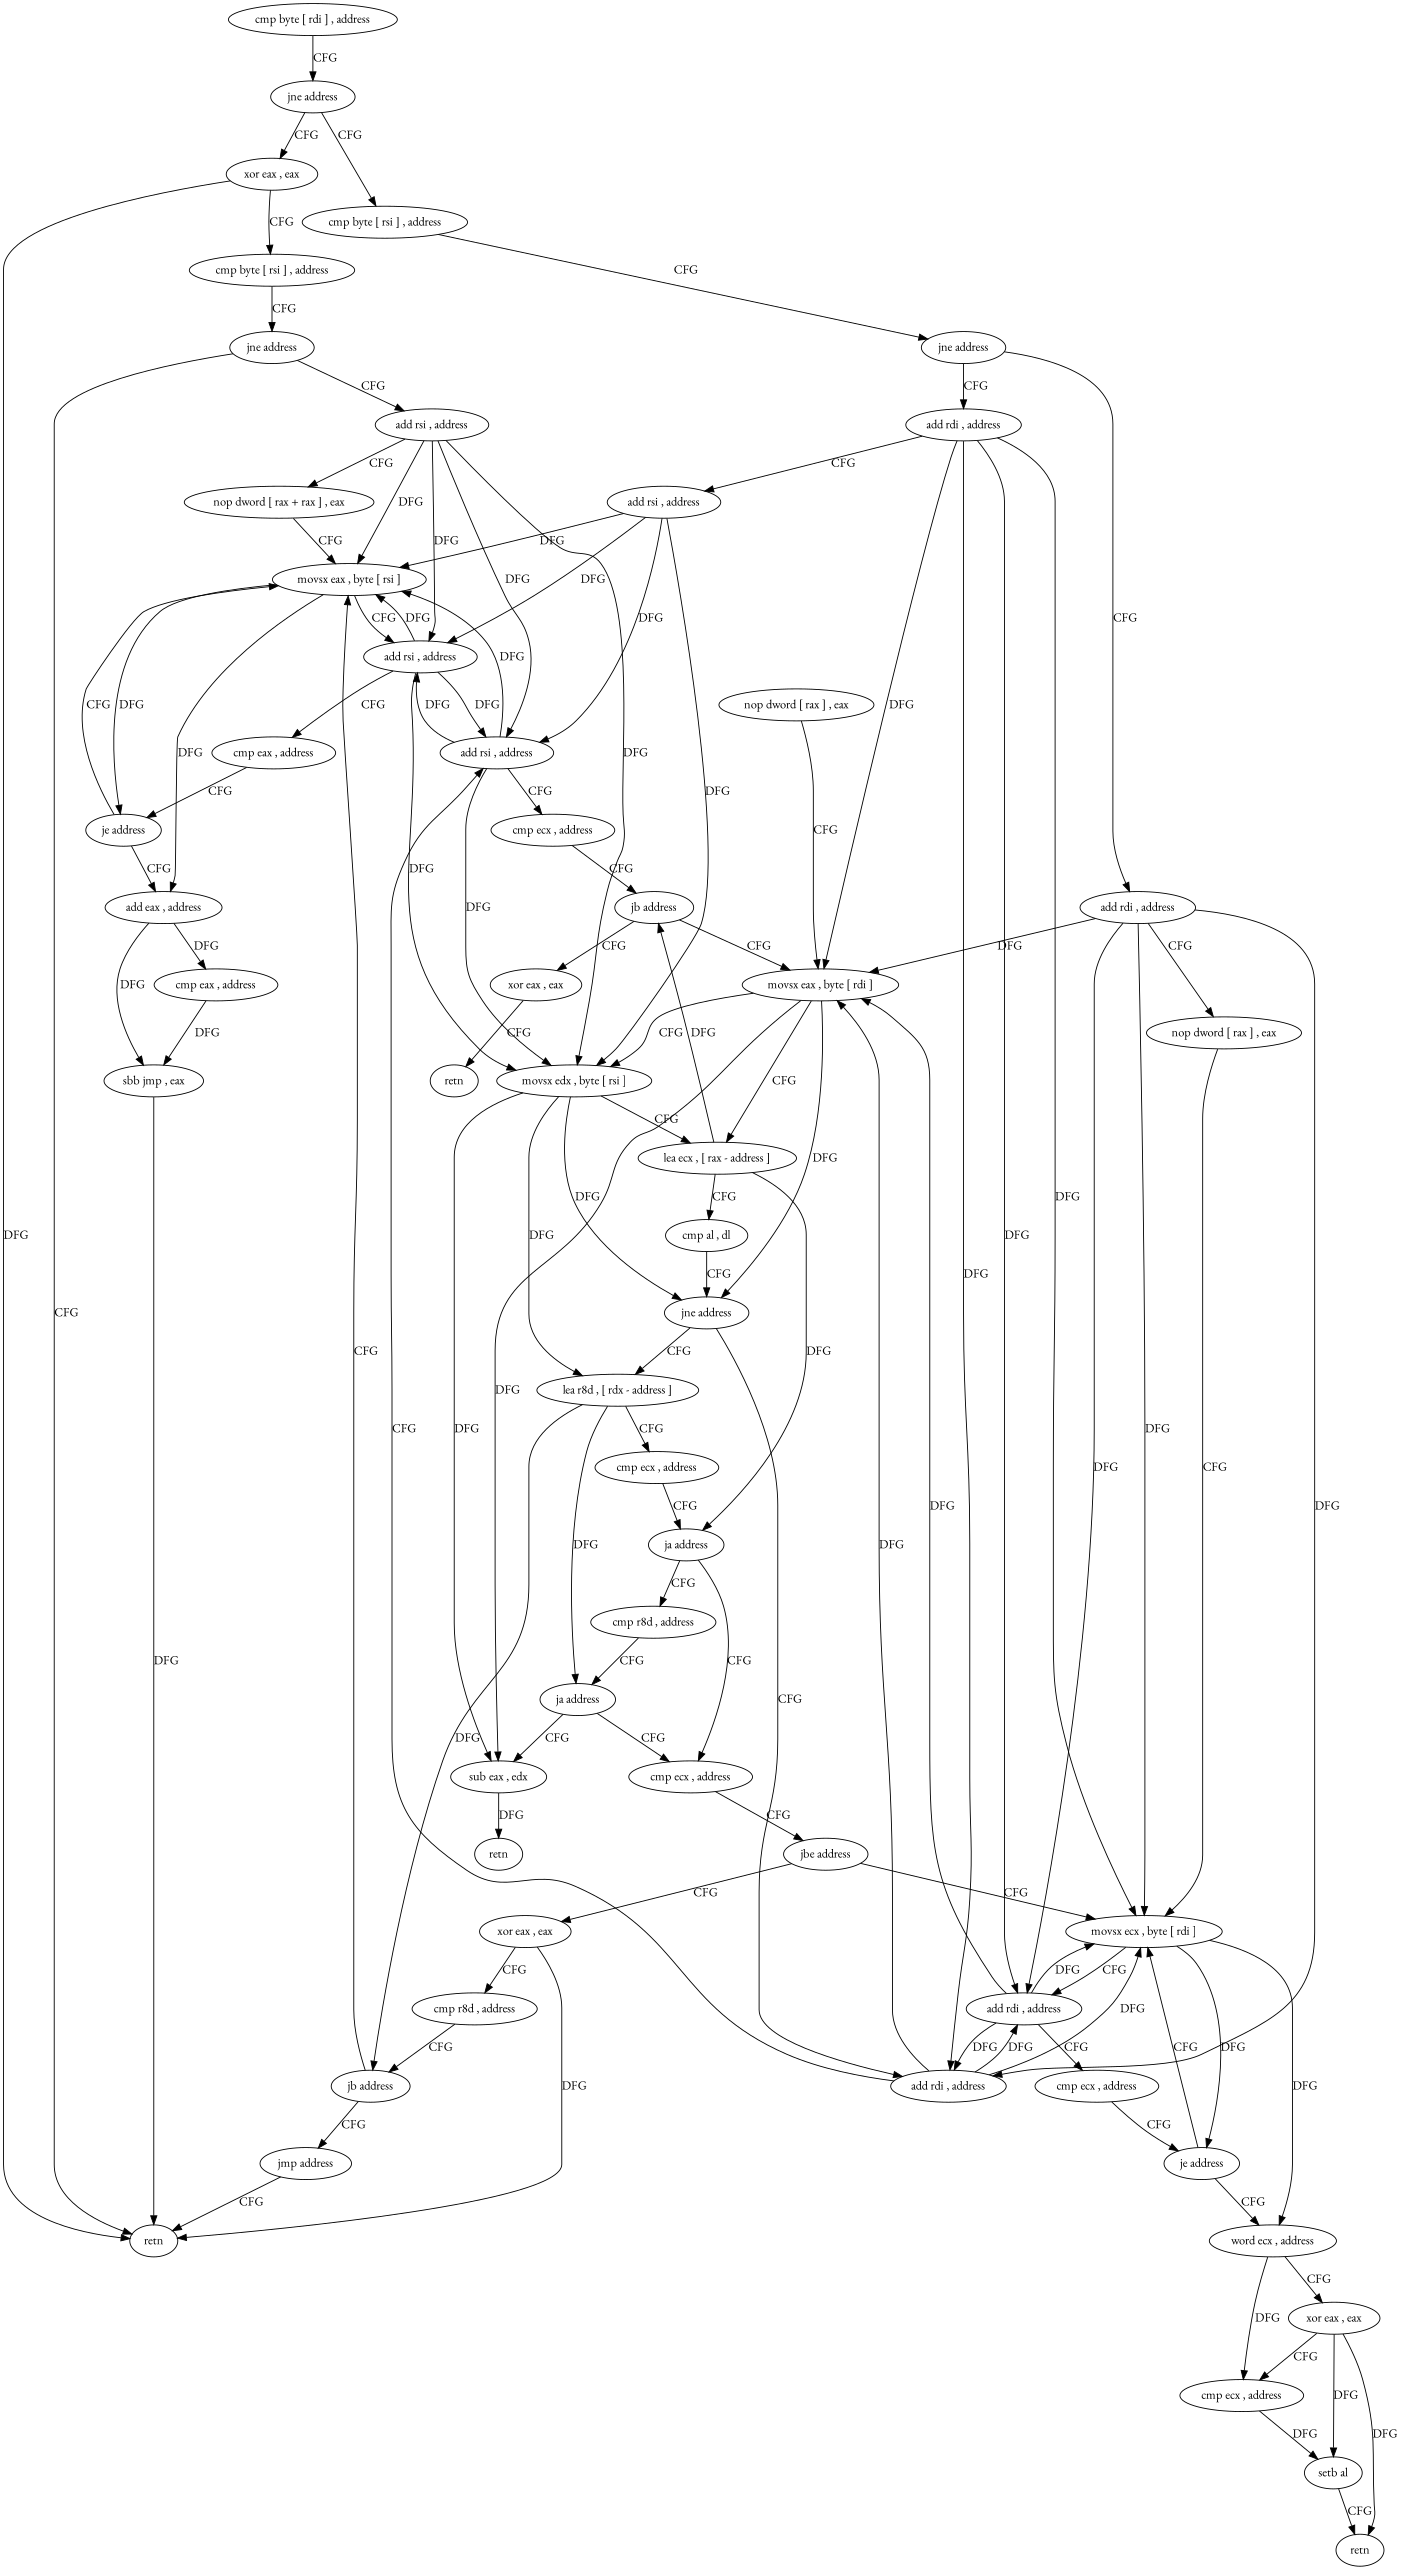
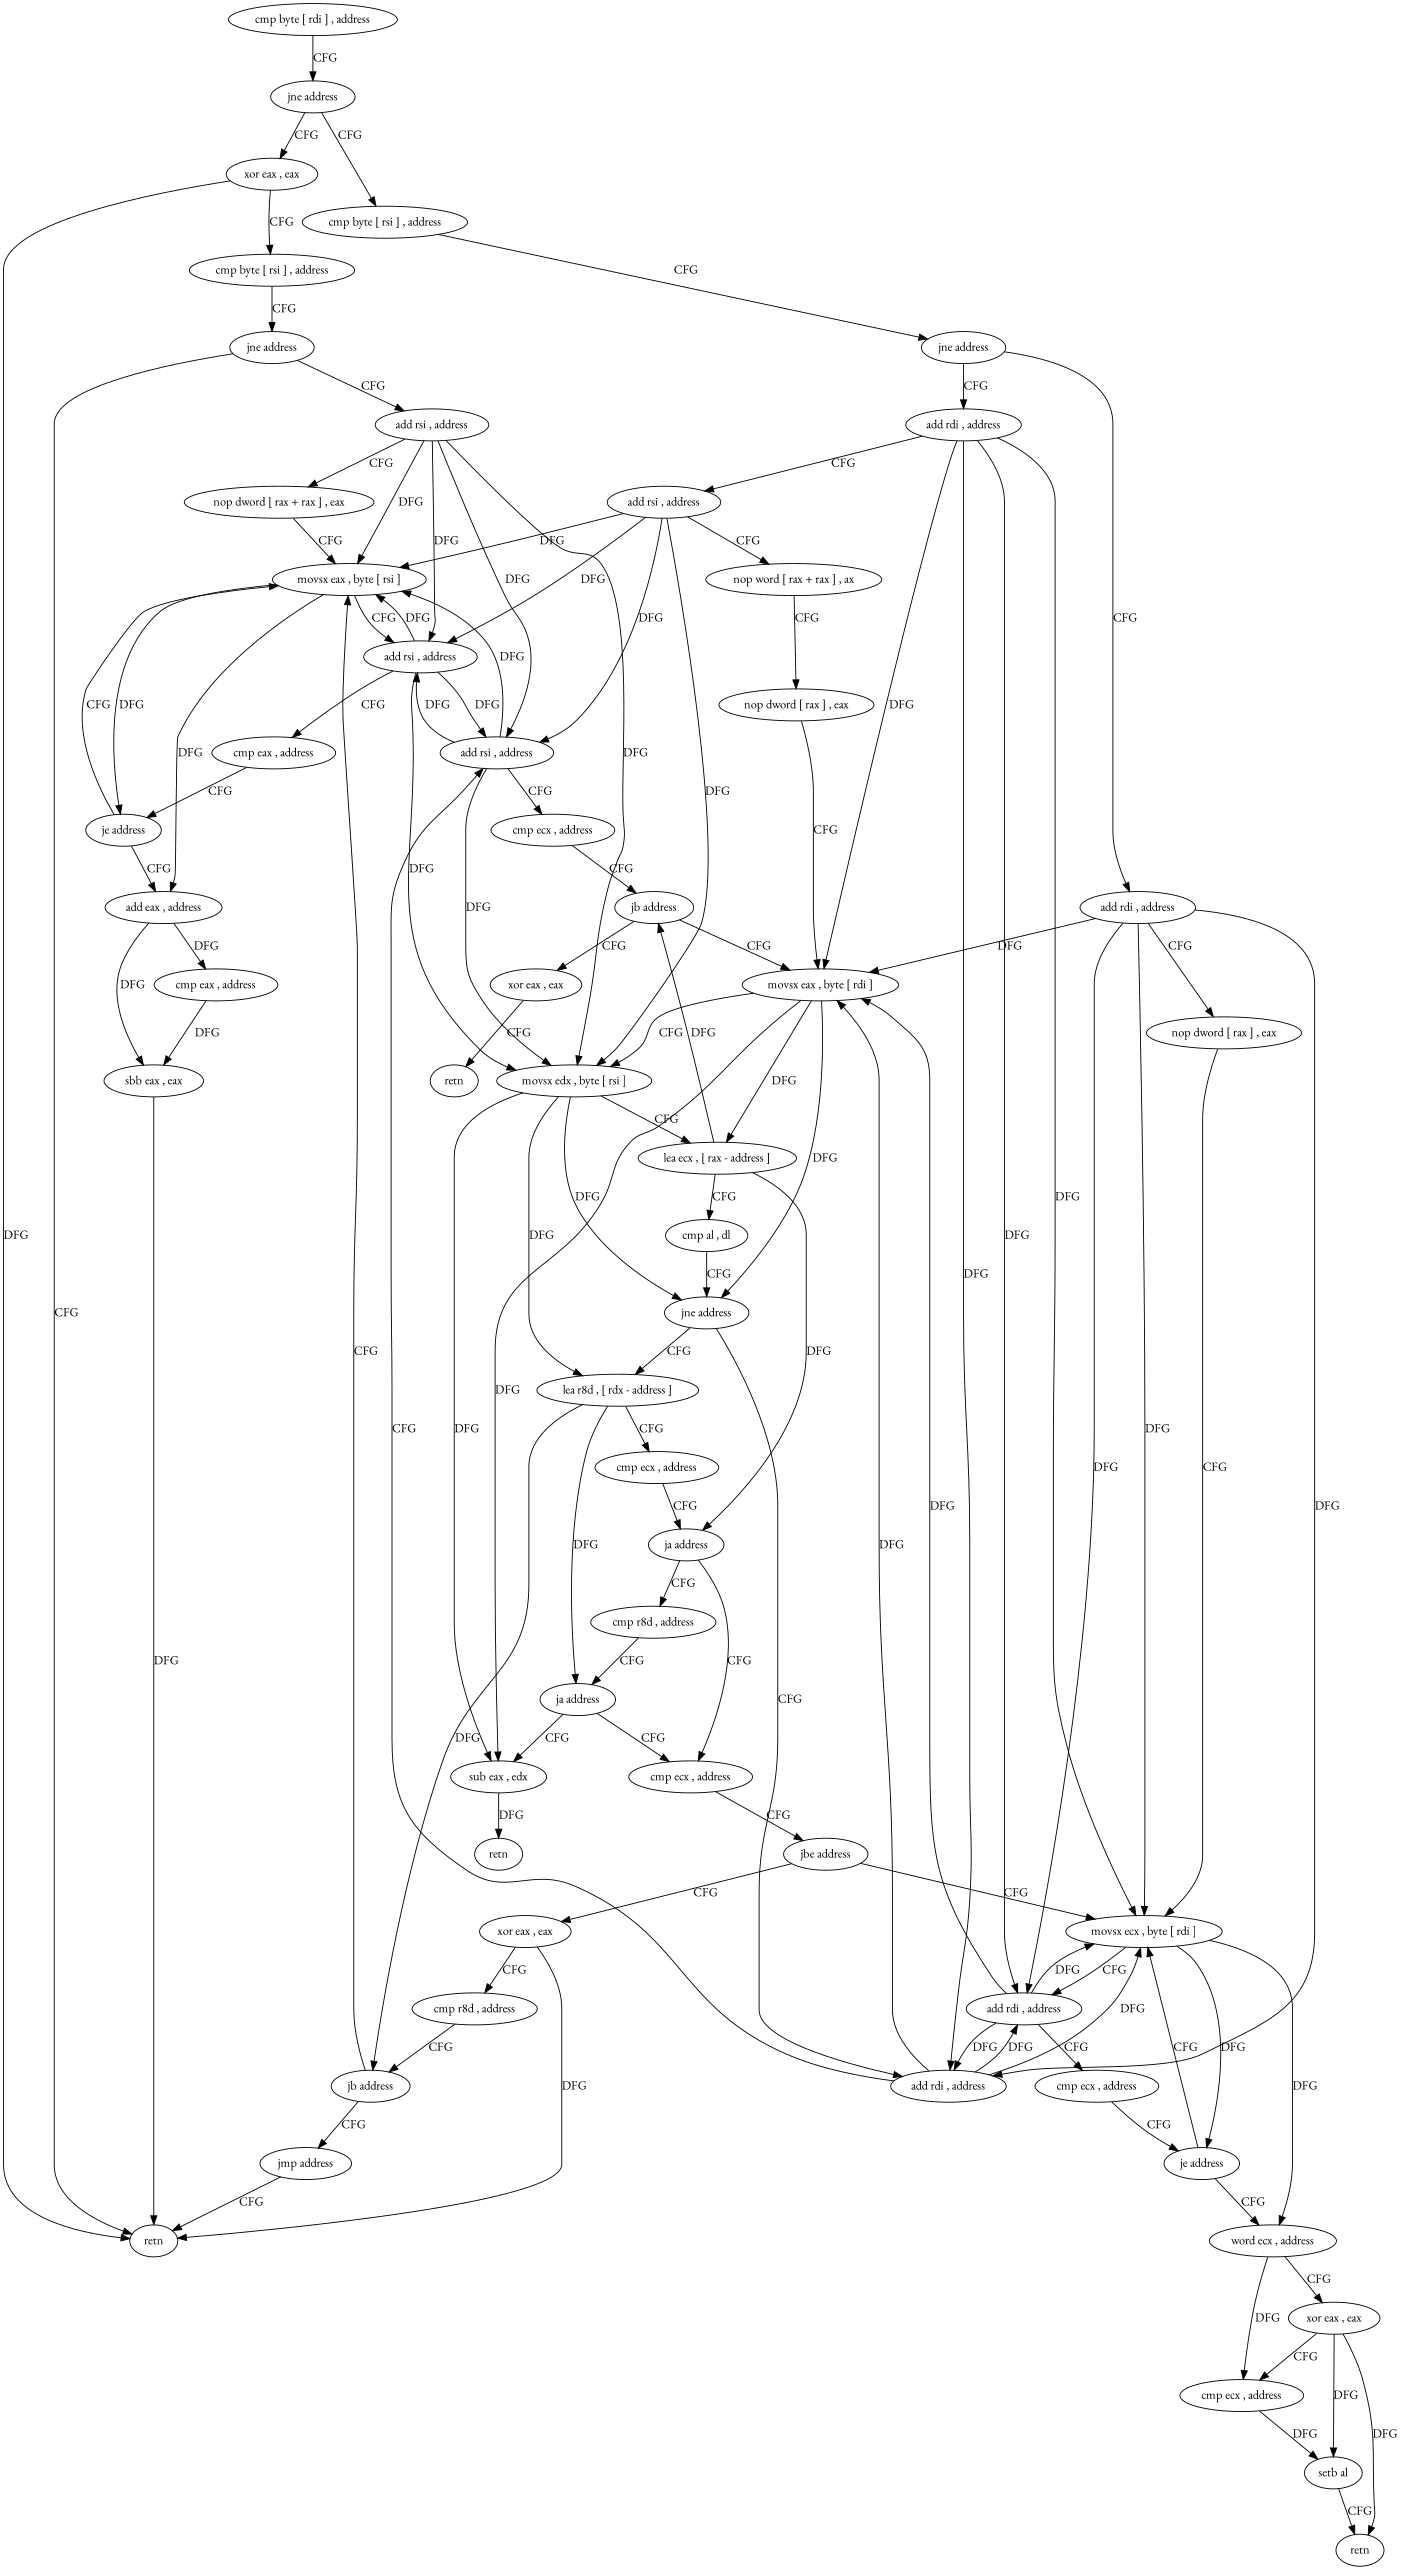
node "nop word [ rax + rax ] , ax": added
node "sbb jmp , eax": label "sbb jmp , eax" -> "sbb eax , eax"
edge "movsx eax , byte [ rdi ]" -> "lea ecx , [ rax - address ]": label "CFG" -> "DFG"
